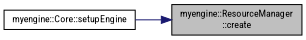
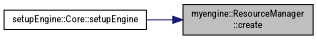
node "myengine::Core::setupEngine": label "myengine::Core::setupEngine" -> "setupEngine::Core::setupEngine"
